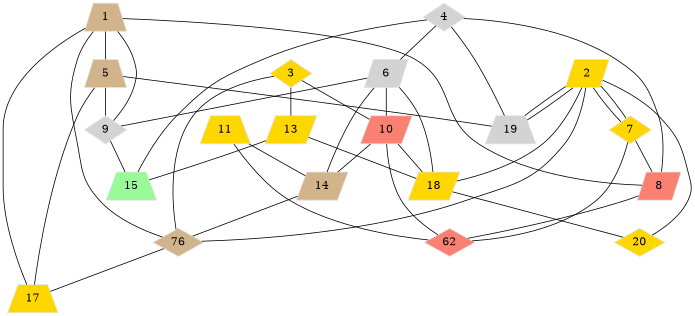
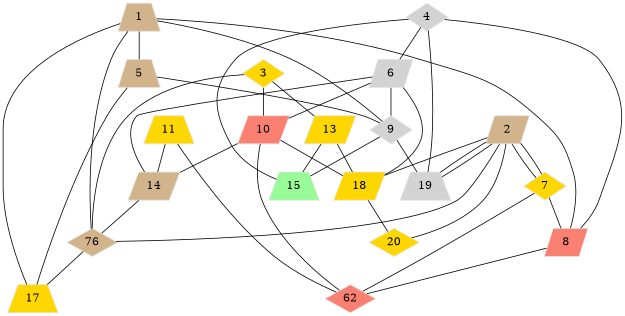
node "2": fillcolor gold -> tan
edge "5" -- "19": now "9" -- "19"
